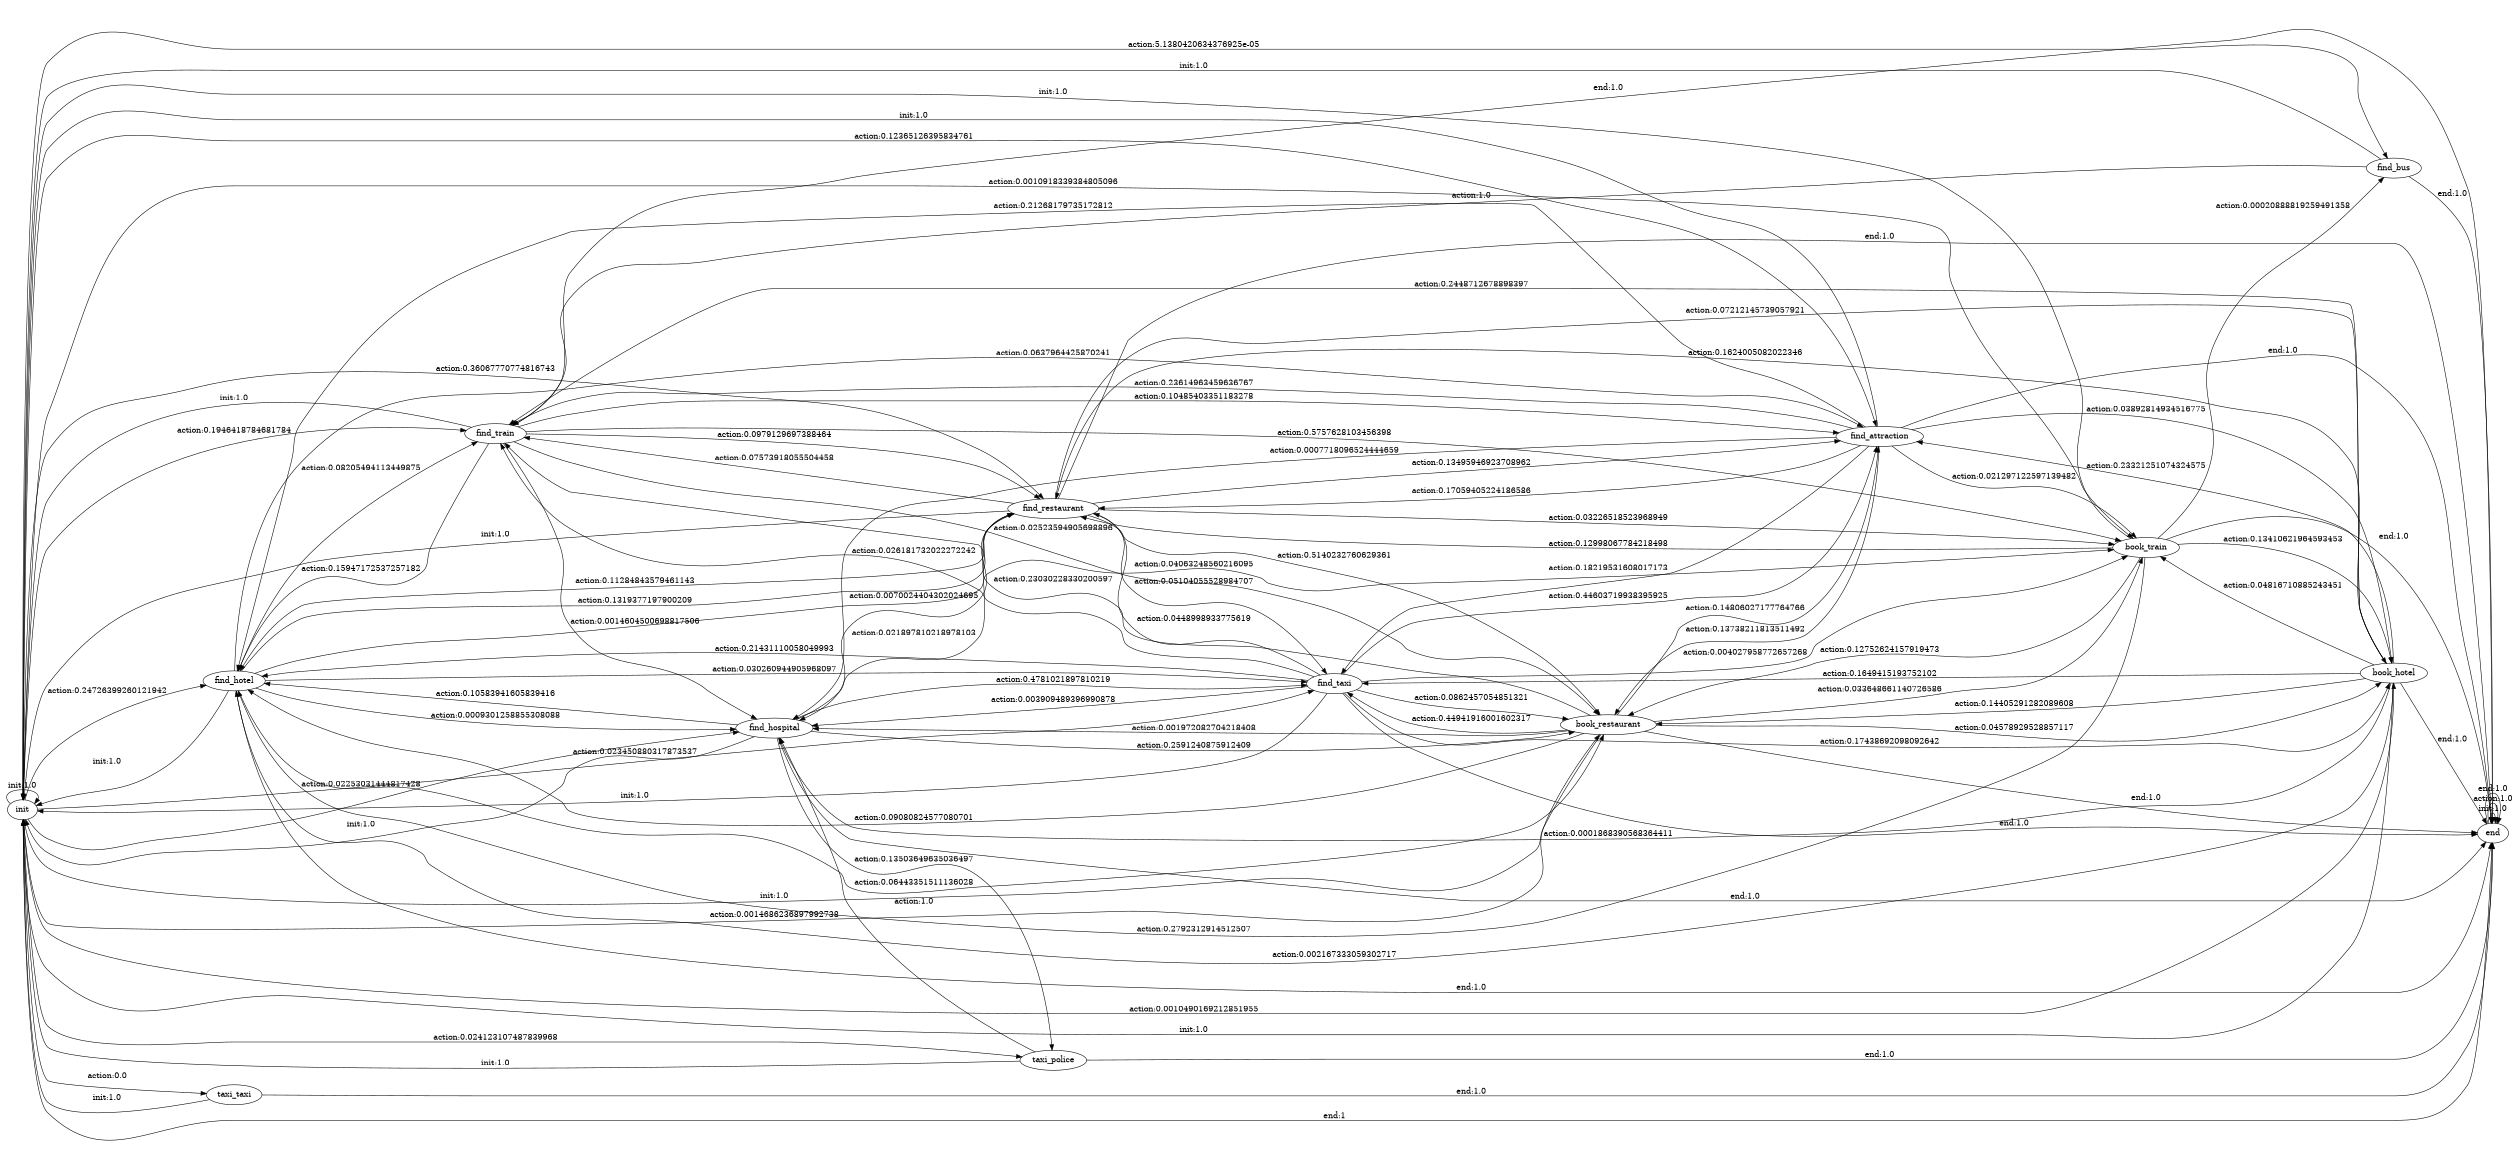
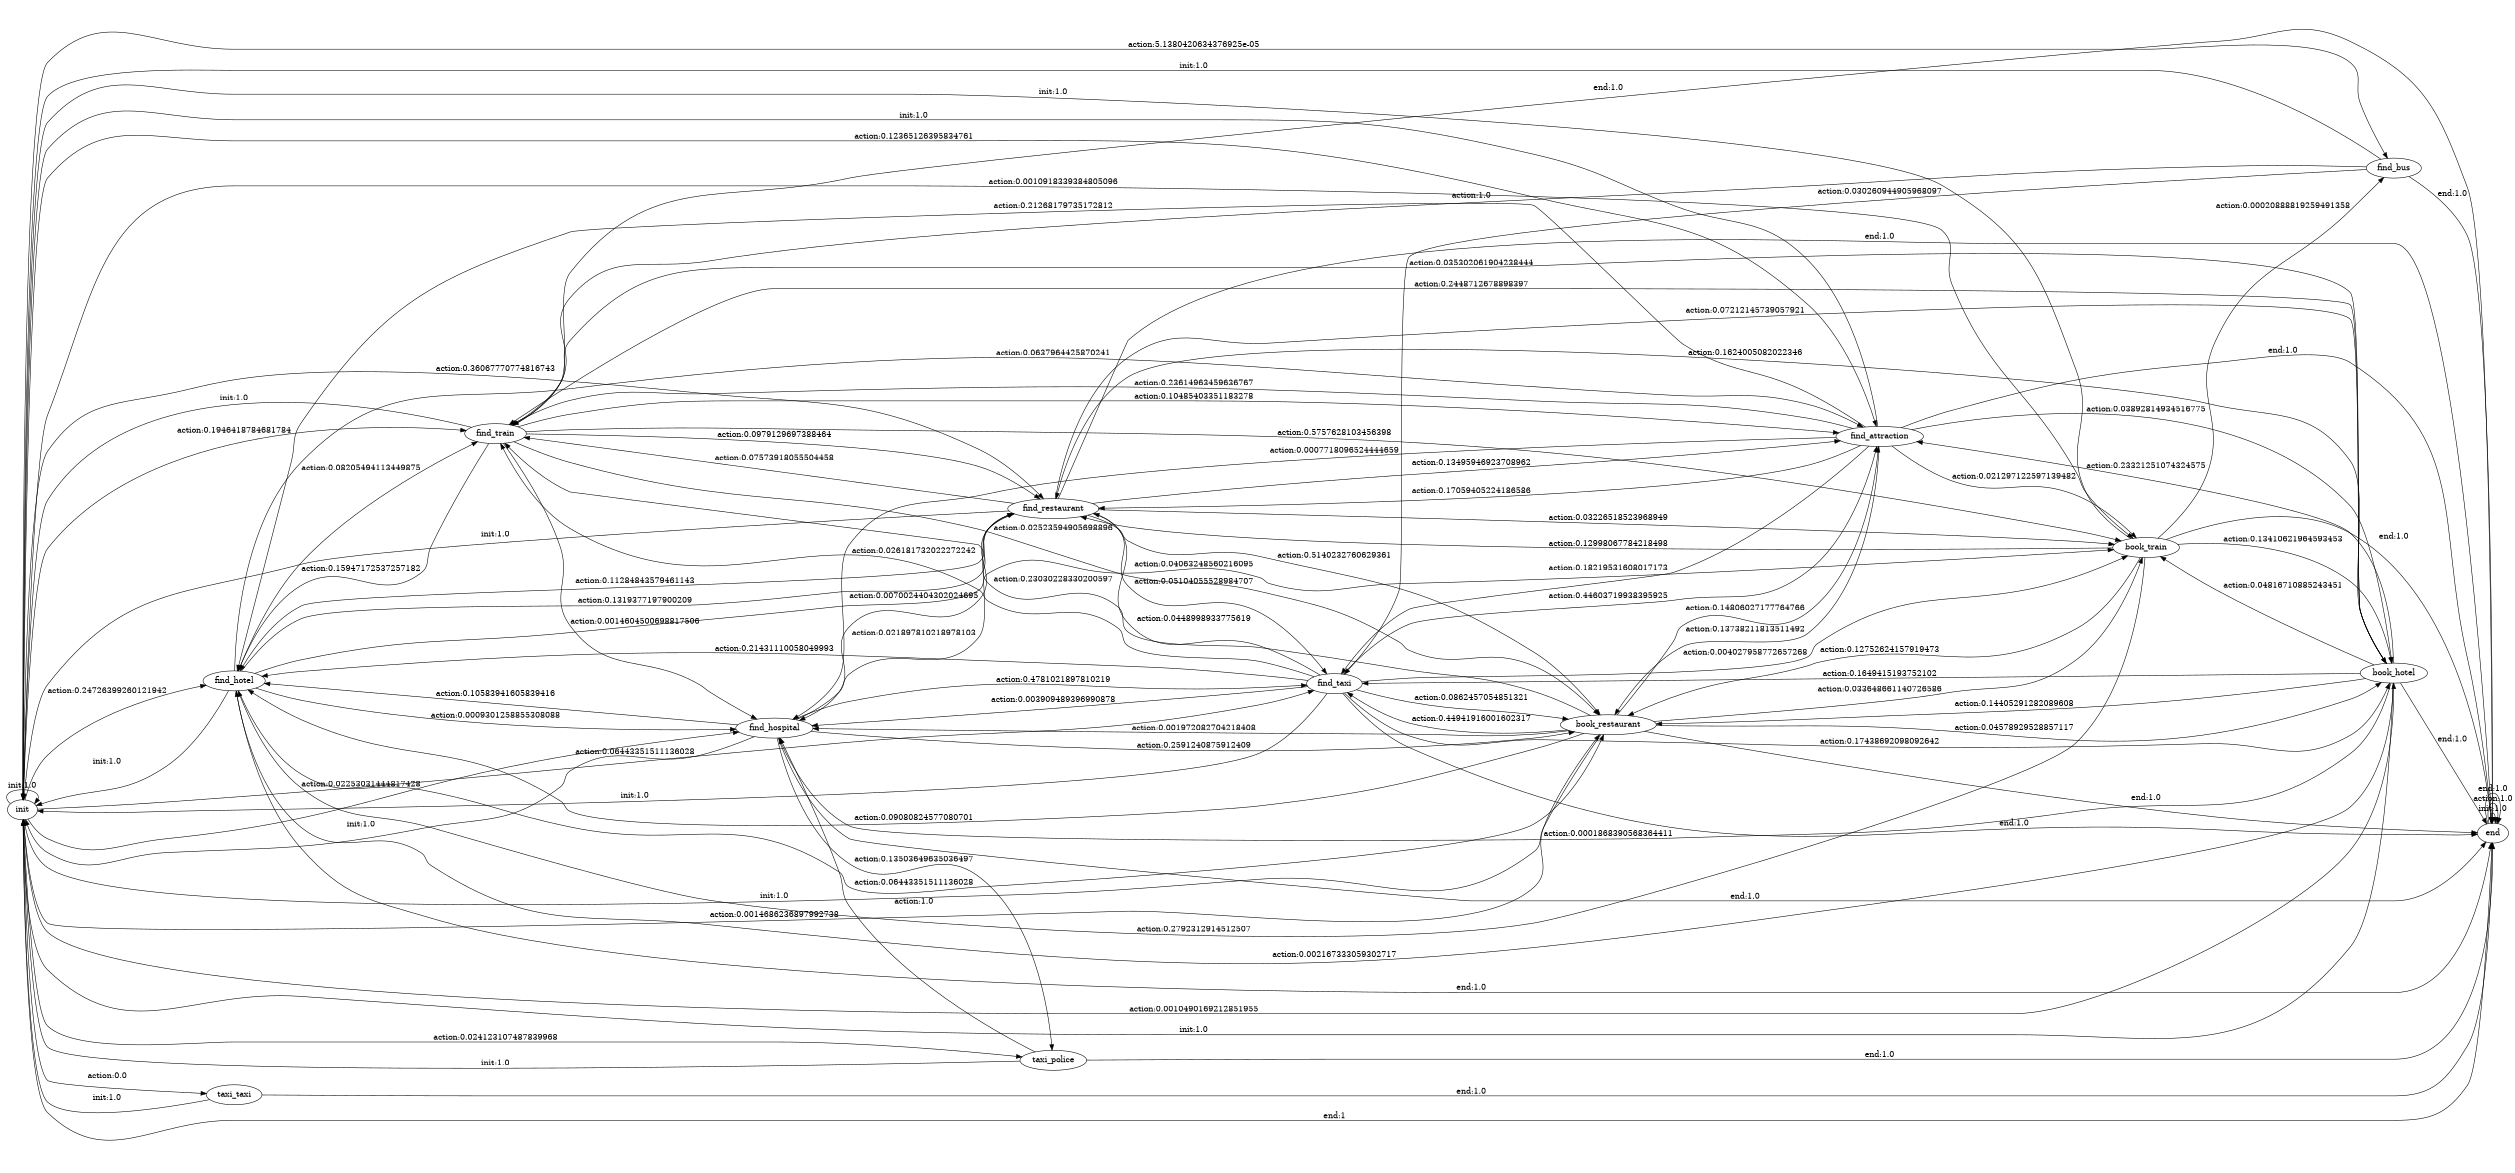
edge "find_train" -> "book_hotel": added, label "action:0.035302061904238444"
edge "find_hotel" -> "find_taxi": now "find_bus" -> "find_taxi"
edge "init" -> "find_taxi": label "action:0.023450880317873537" -> "action:0.06443351511136028"
